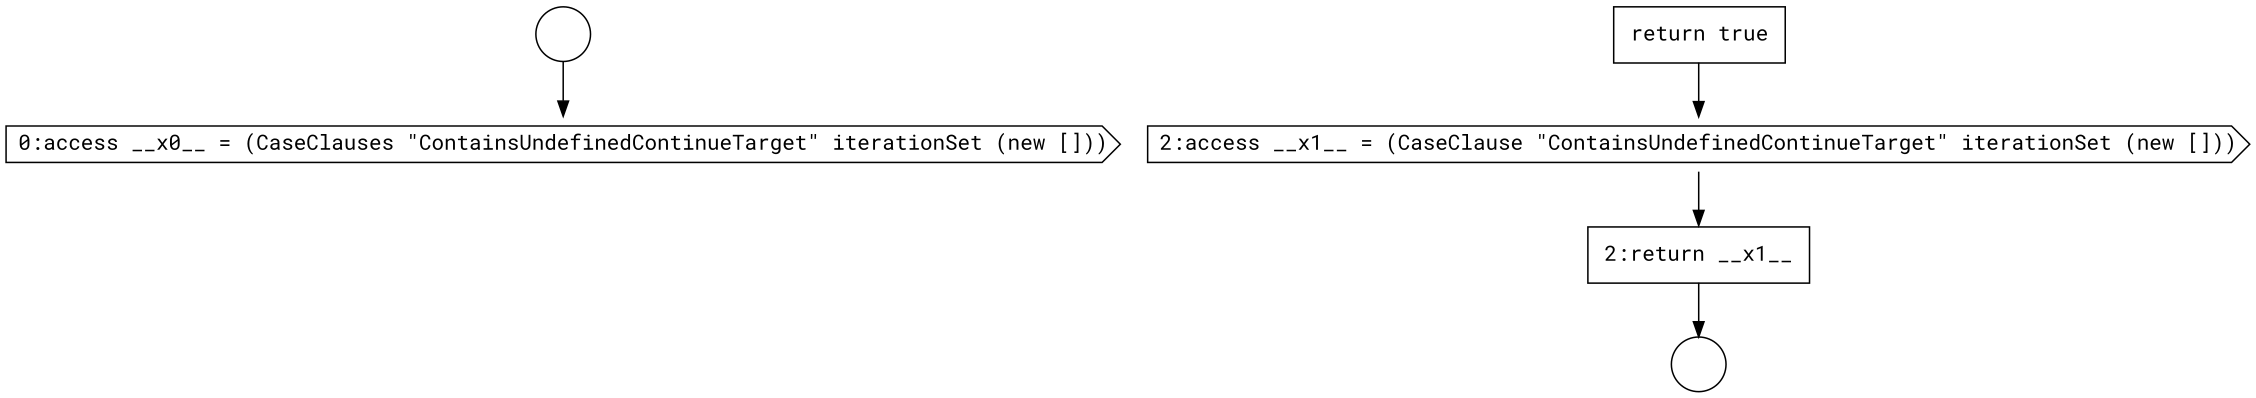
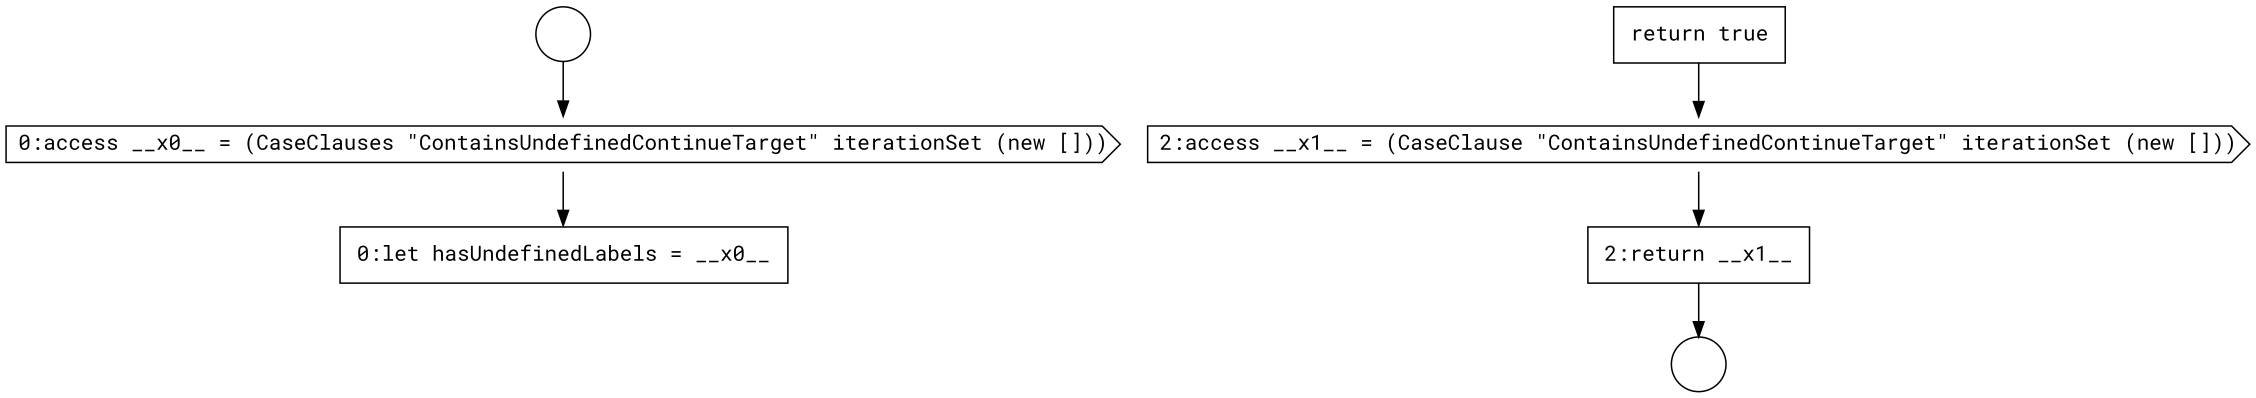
node "0:let hasUndefinedLabels = __x0__": added
